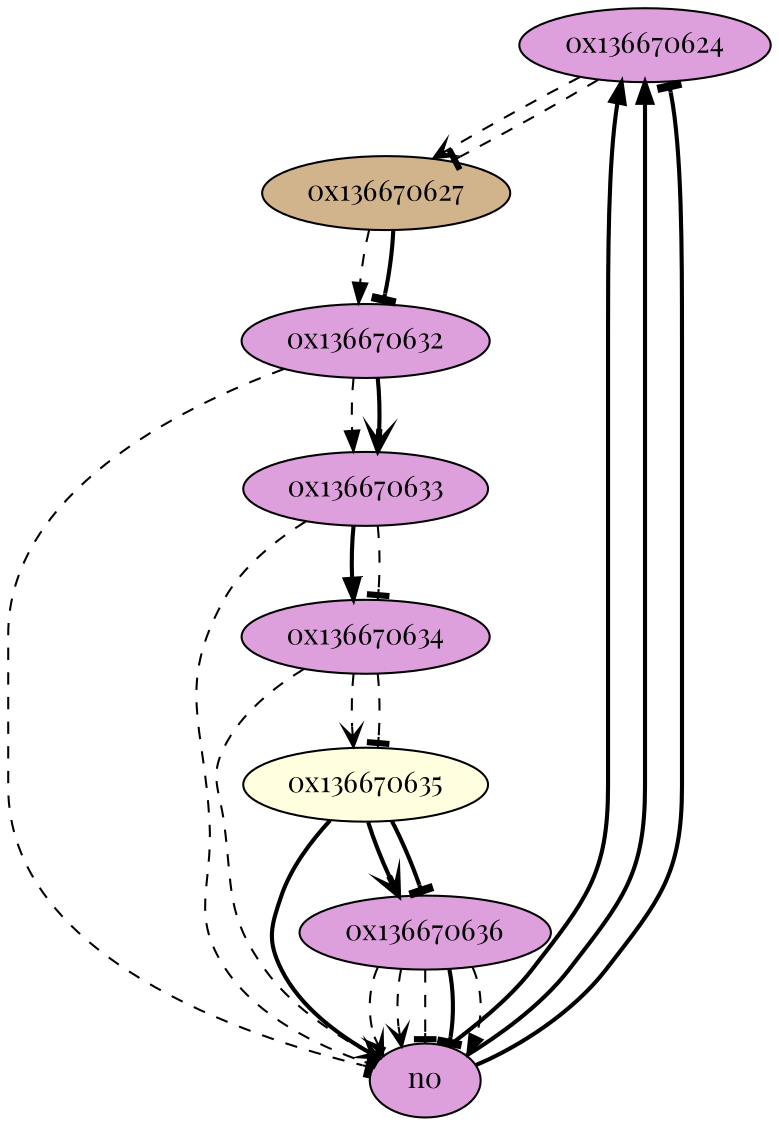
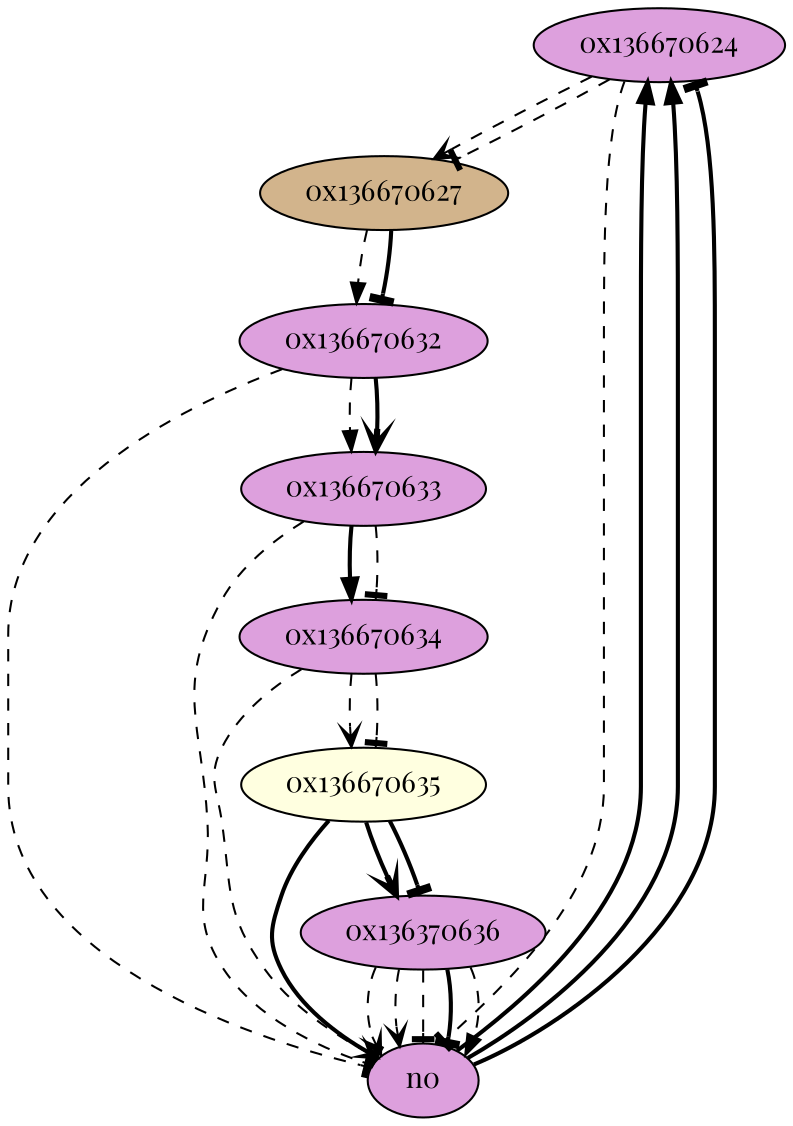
edge "0x136670624" -> "n0": added
node "0x136670636": label "0x136670636" -> "0x136370636"
